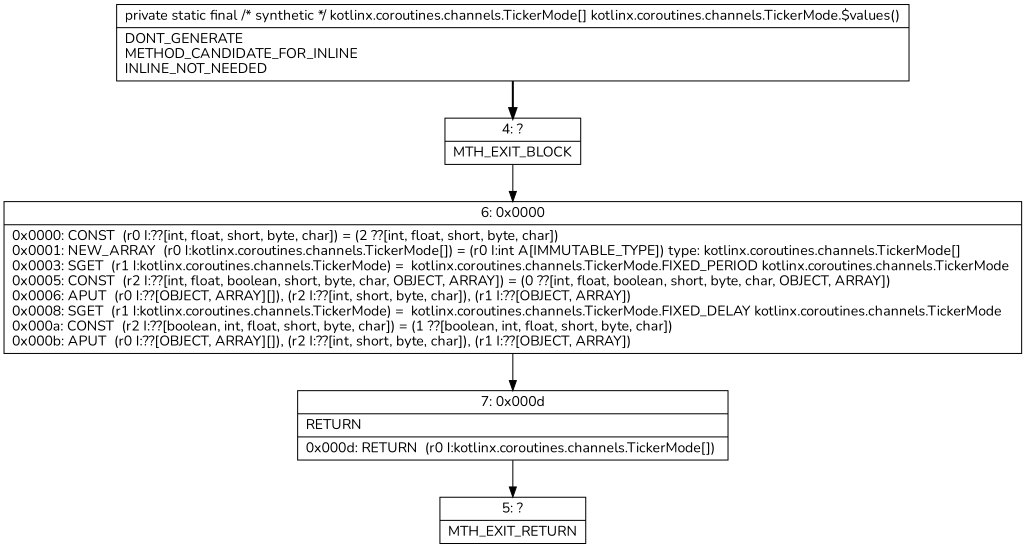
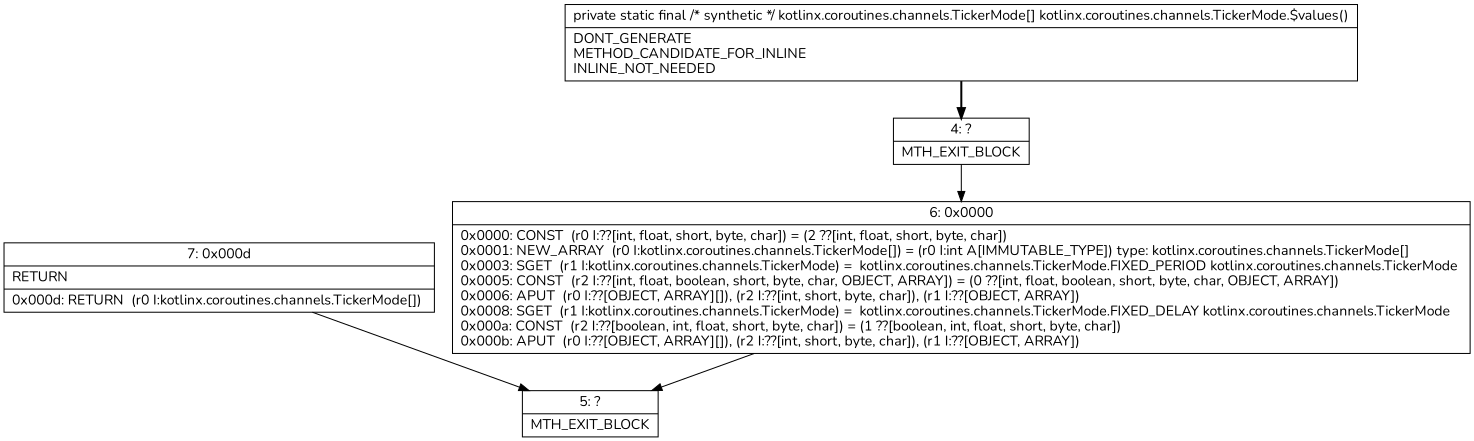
edge "6: 0x0000" -> "7: 0x000d": now "6: 0x0000" -> "5: ?"
node "5: ?": text "MTH_EXIT_RETURN" -> "MTH_EXIT_BLOCK"
